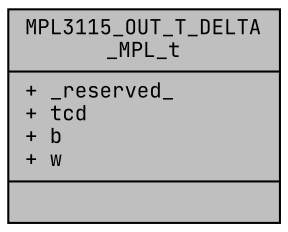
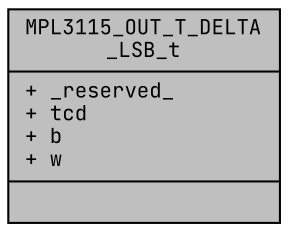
node "MPL3115_OUT_T_DELTA": text "_MPL_t" -> "_LSB_t"
